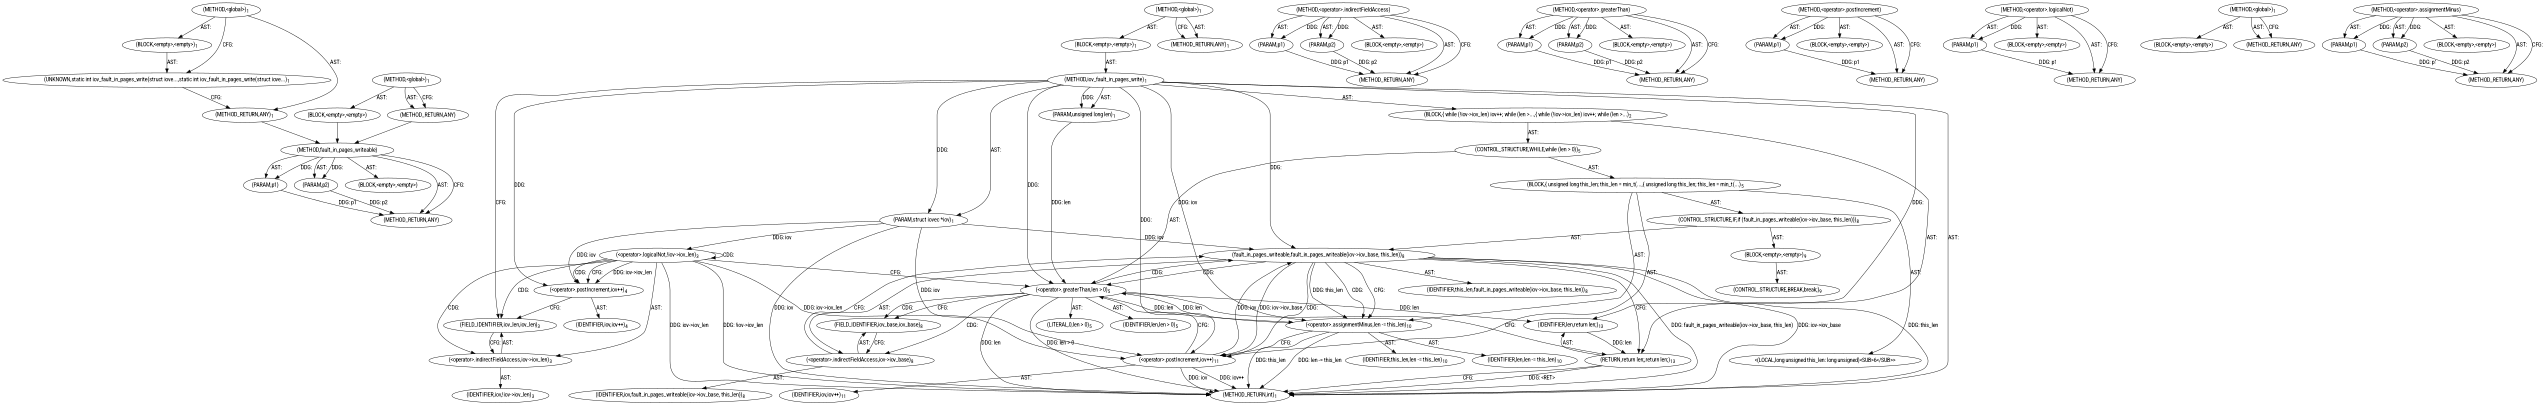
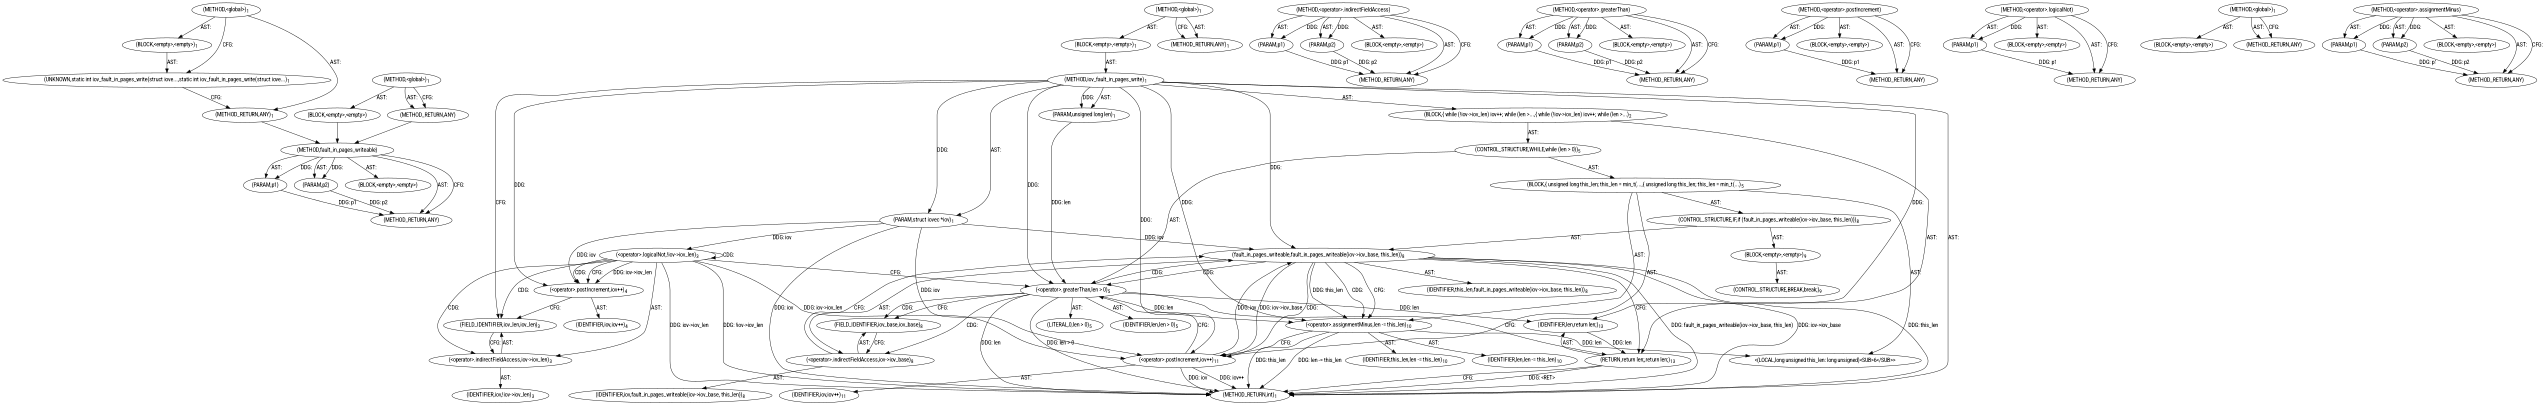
edge "(METHOD,iov_fault_in_pages_write)" -> "(<operator>.assignmentMinus,len -= this_len)": label "DDG: iov" -> "DDG: "
edge "(<operator>.assignmentMinus,len -= this_len)" -> "(<operator>.greaterThan,len > 0)": now "(<operator>.assignmentMinus,len -= this_len)" -> "<(LOCAL,long unsigned this_len: long unsigned)<SUB>6</SUB>>"
